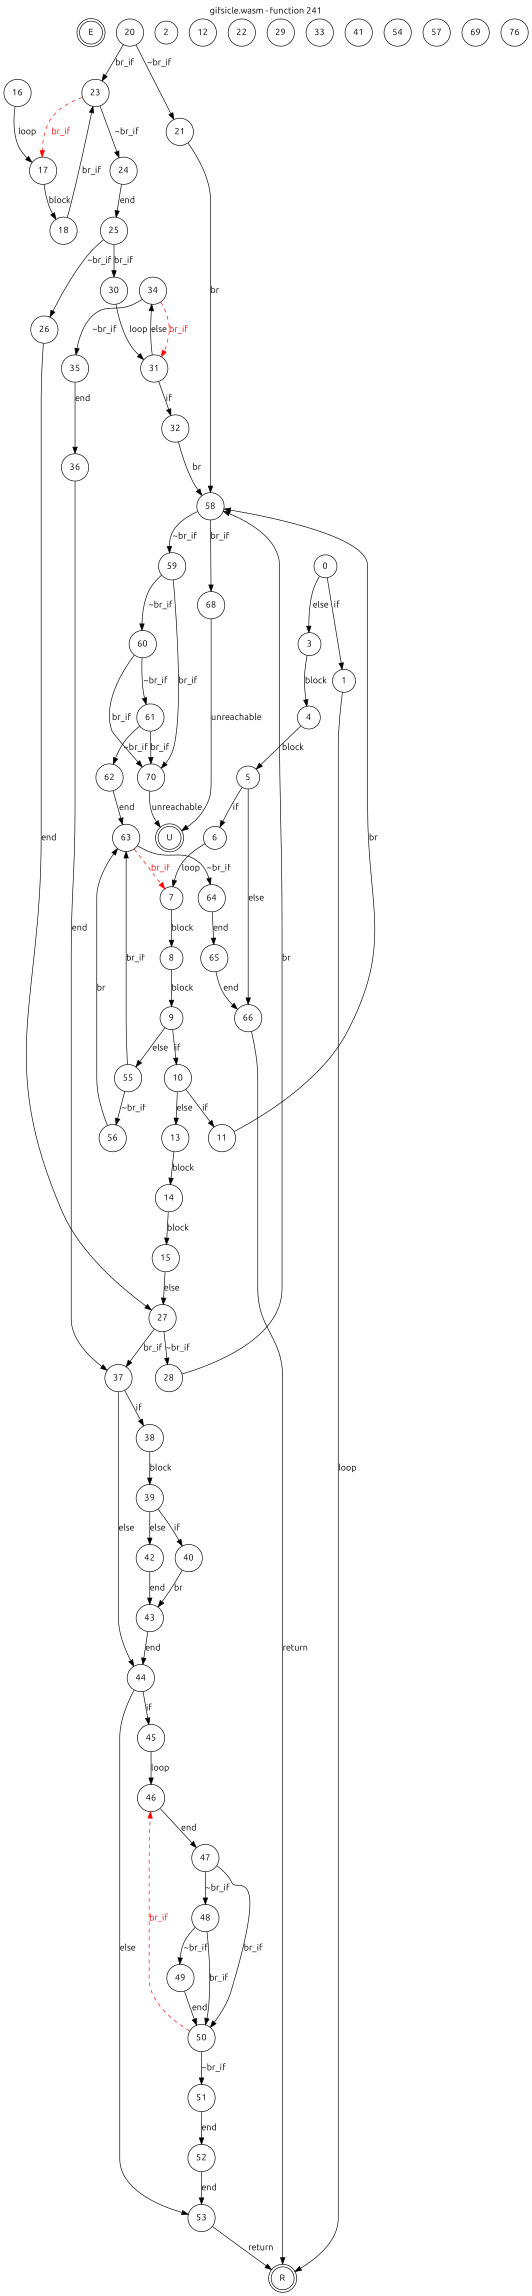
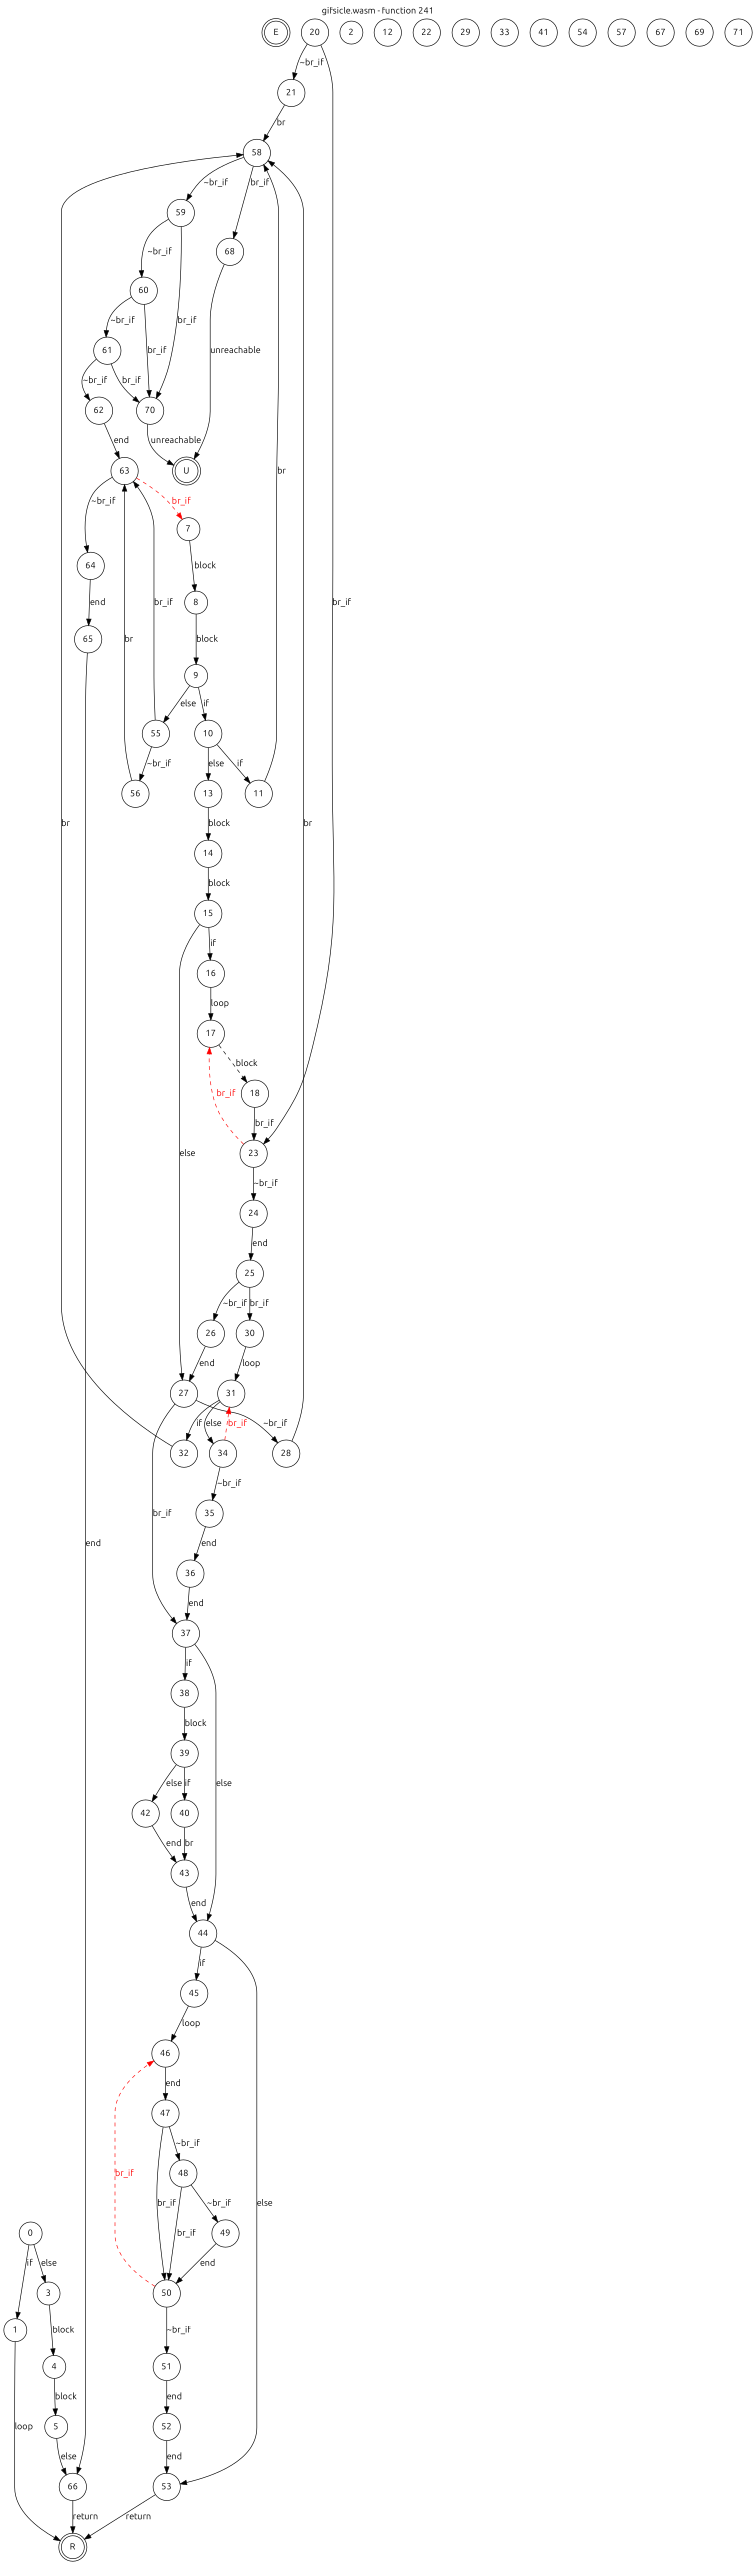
node "76": label "76" -> "71"
node "67": added
edge "17" -> "18": style solid -> dashed
node "6": removed
edge "15" -> "16": added, label "if"
